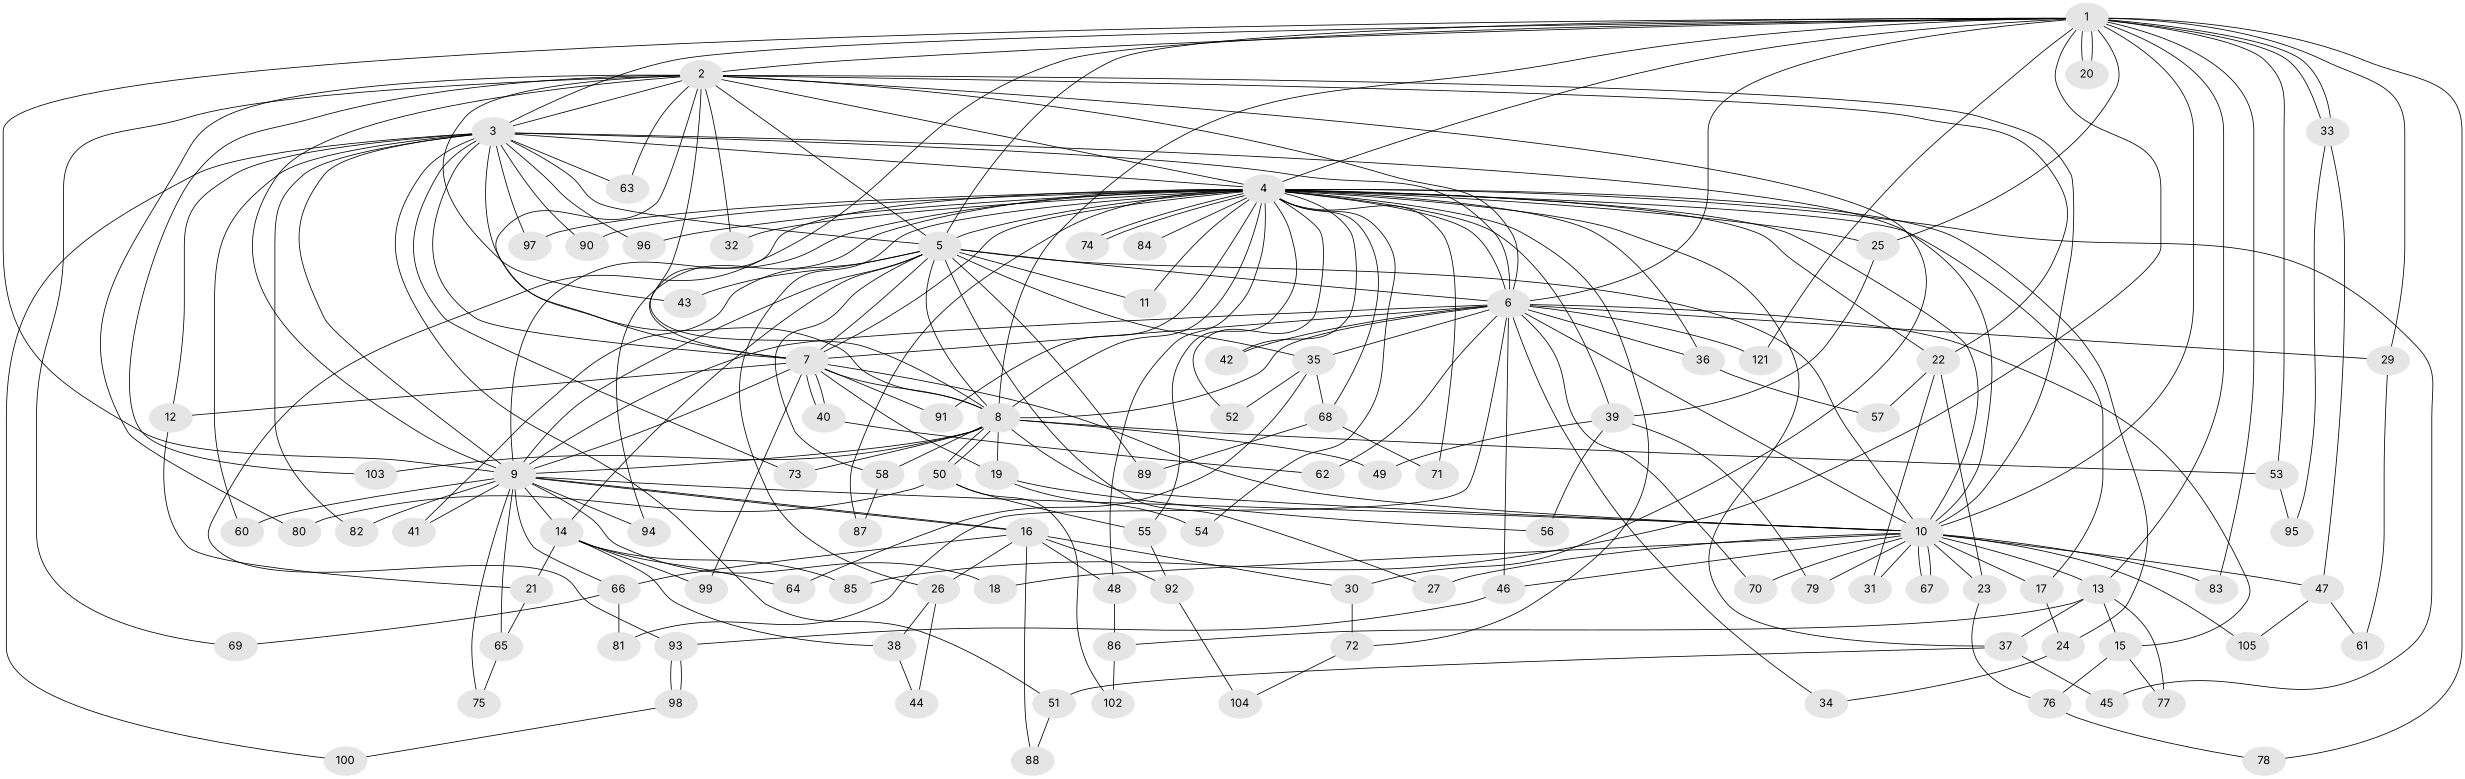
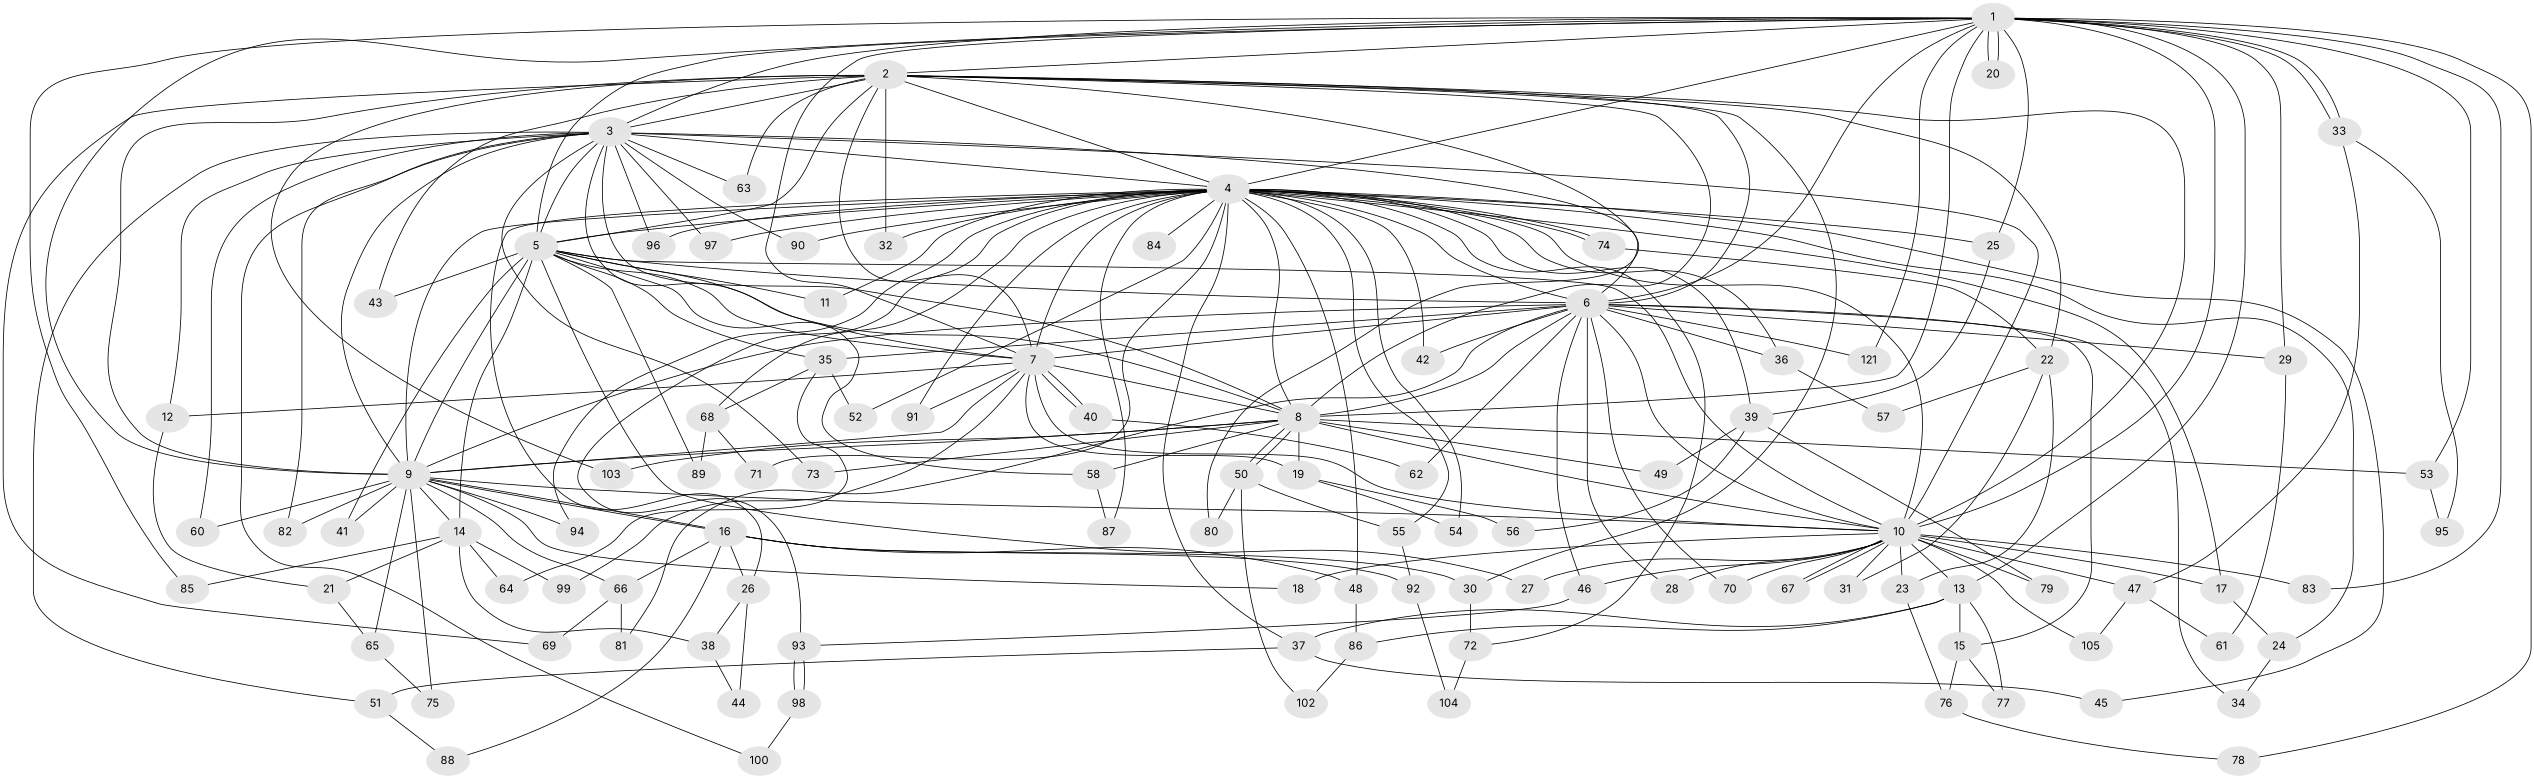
edge "4" -- "22": now "74" -- "22"
node "28": added
